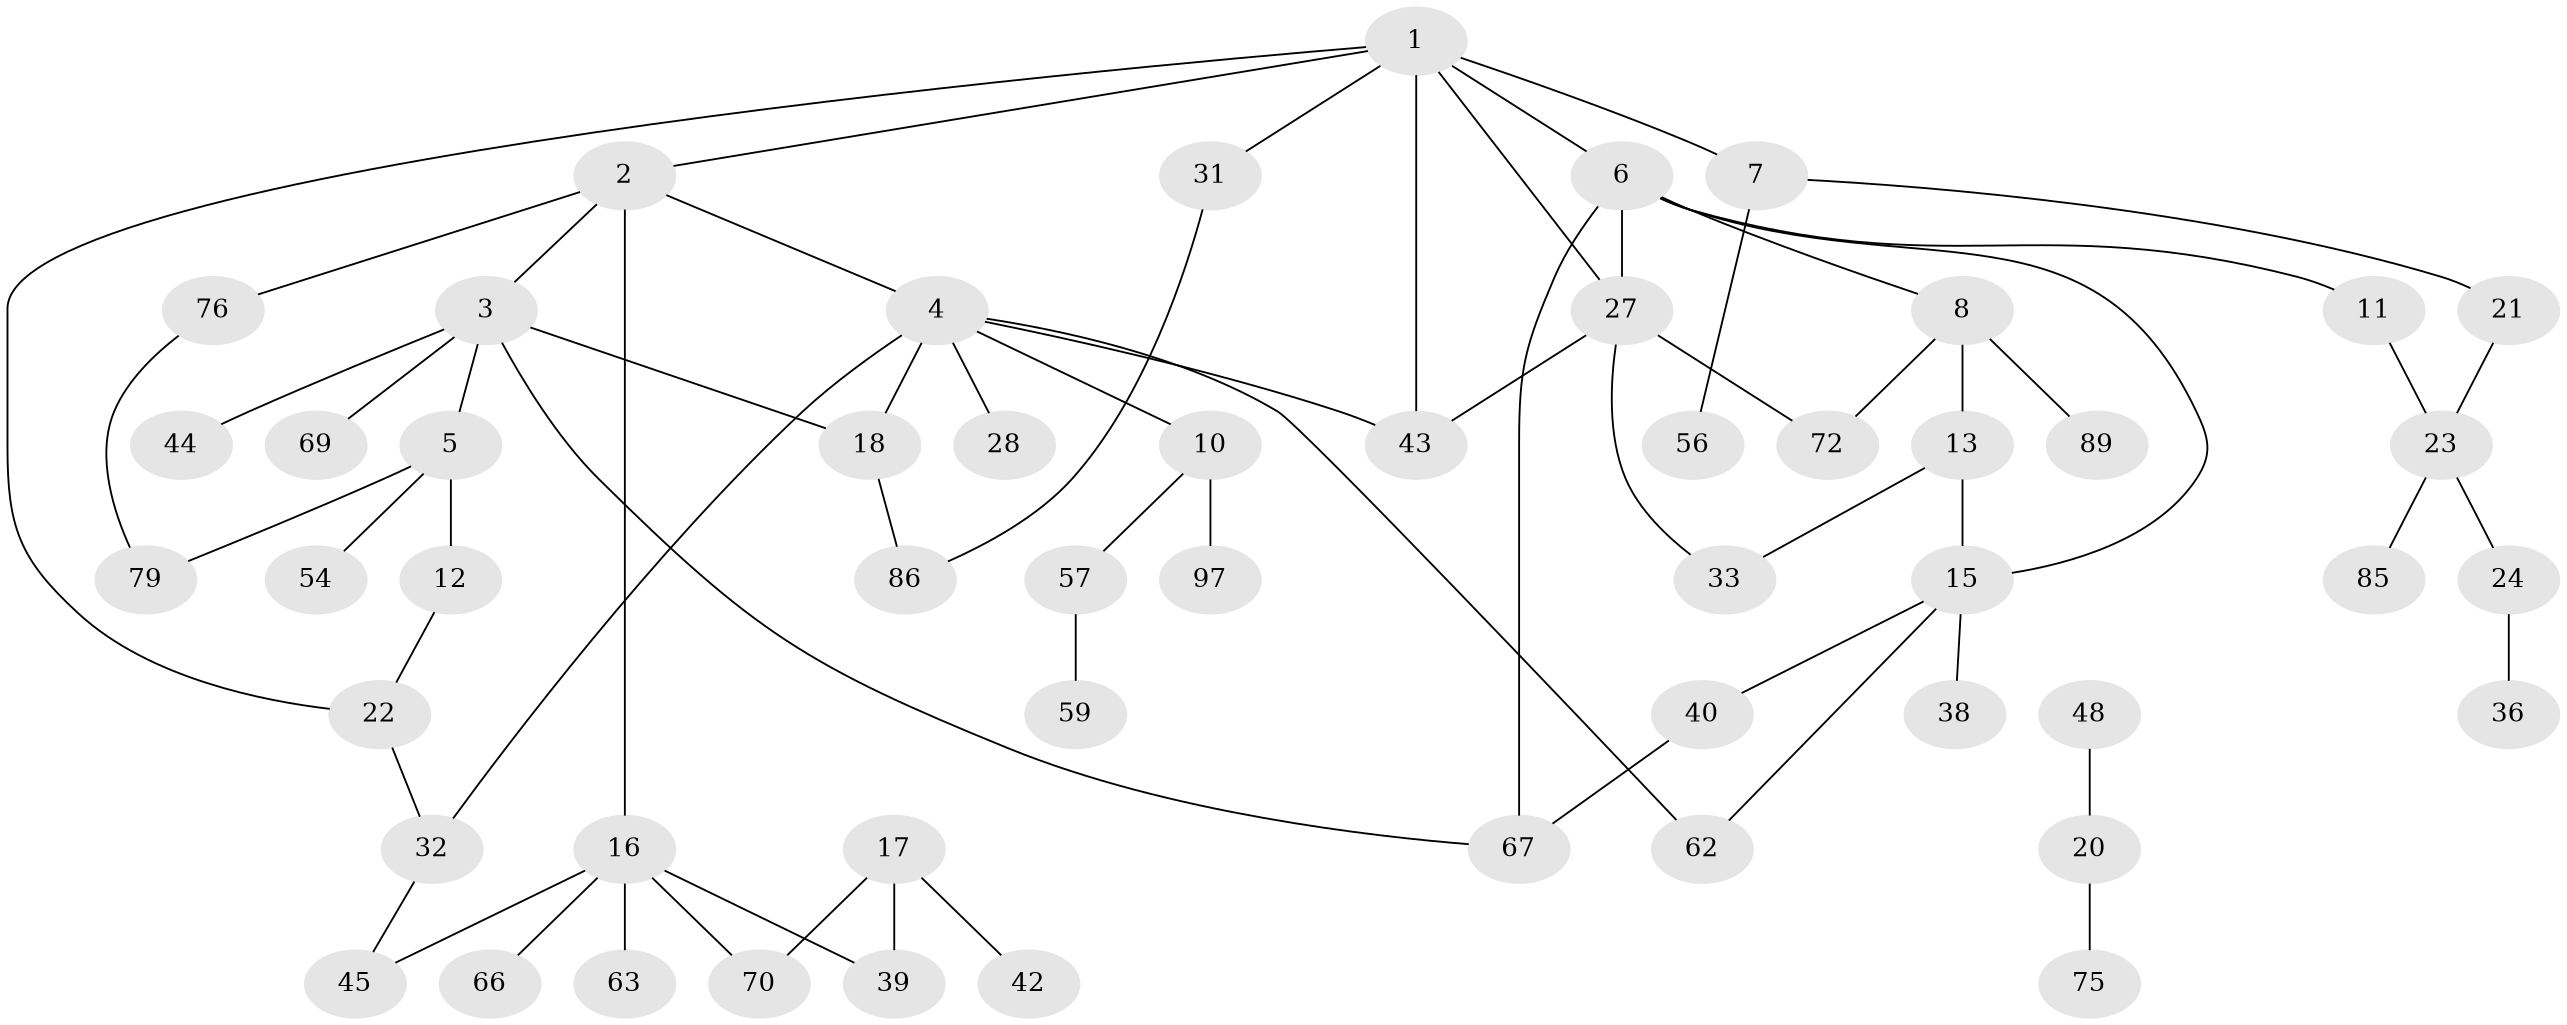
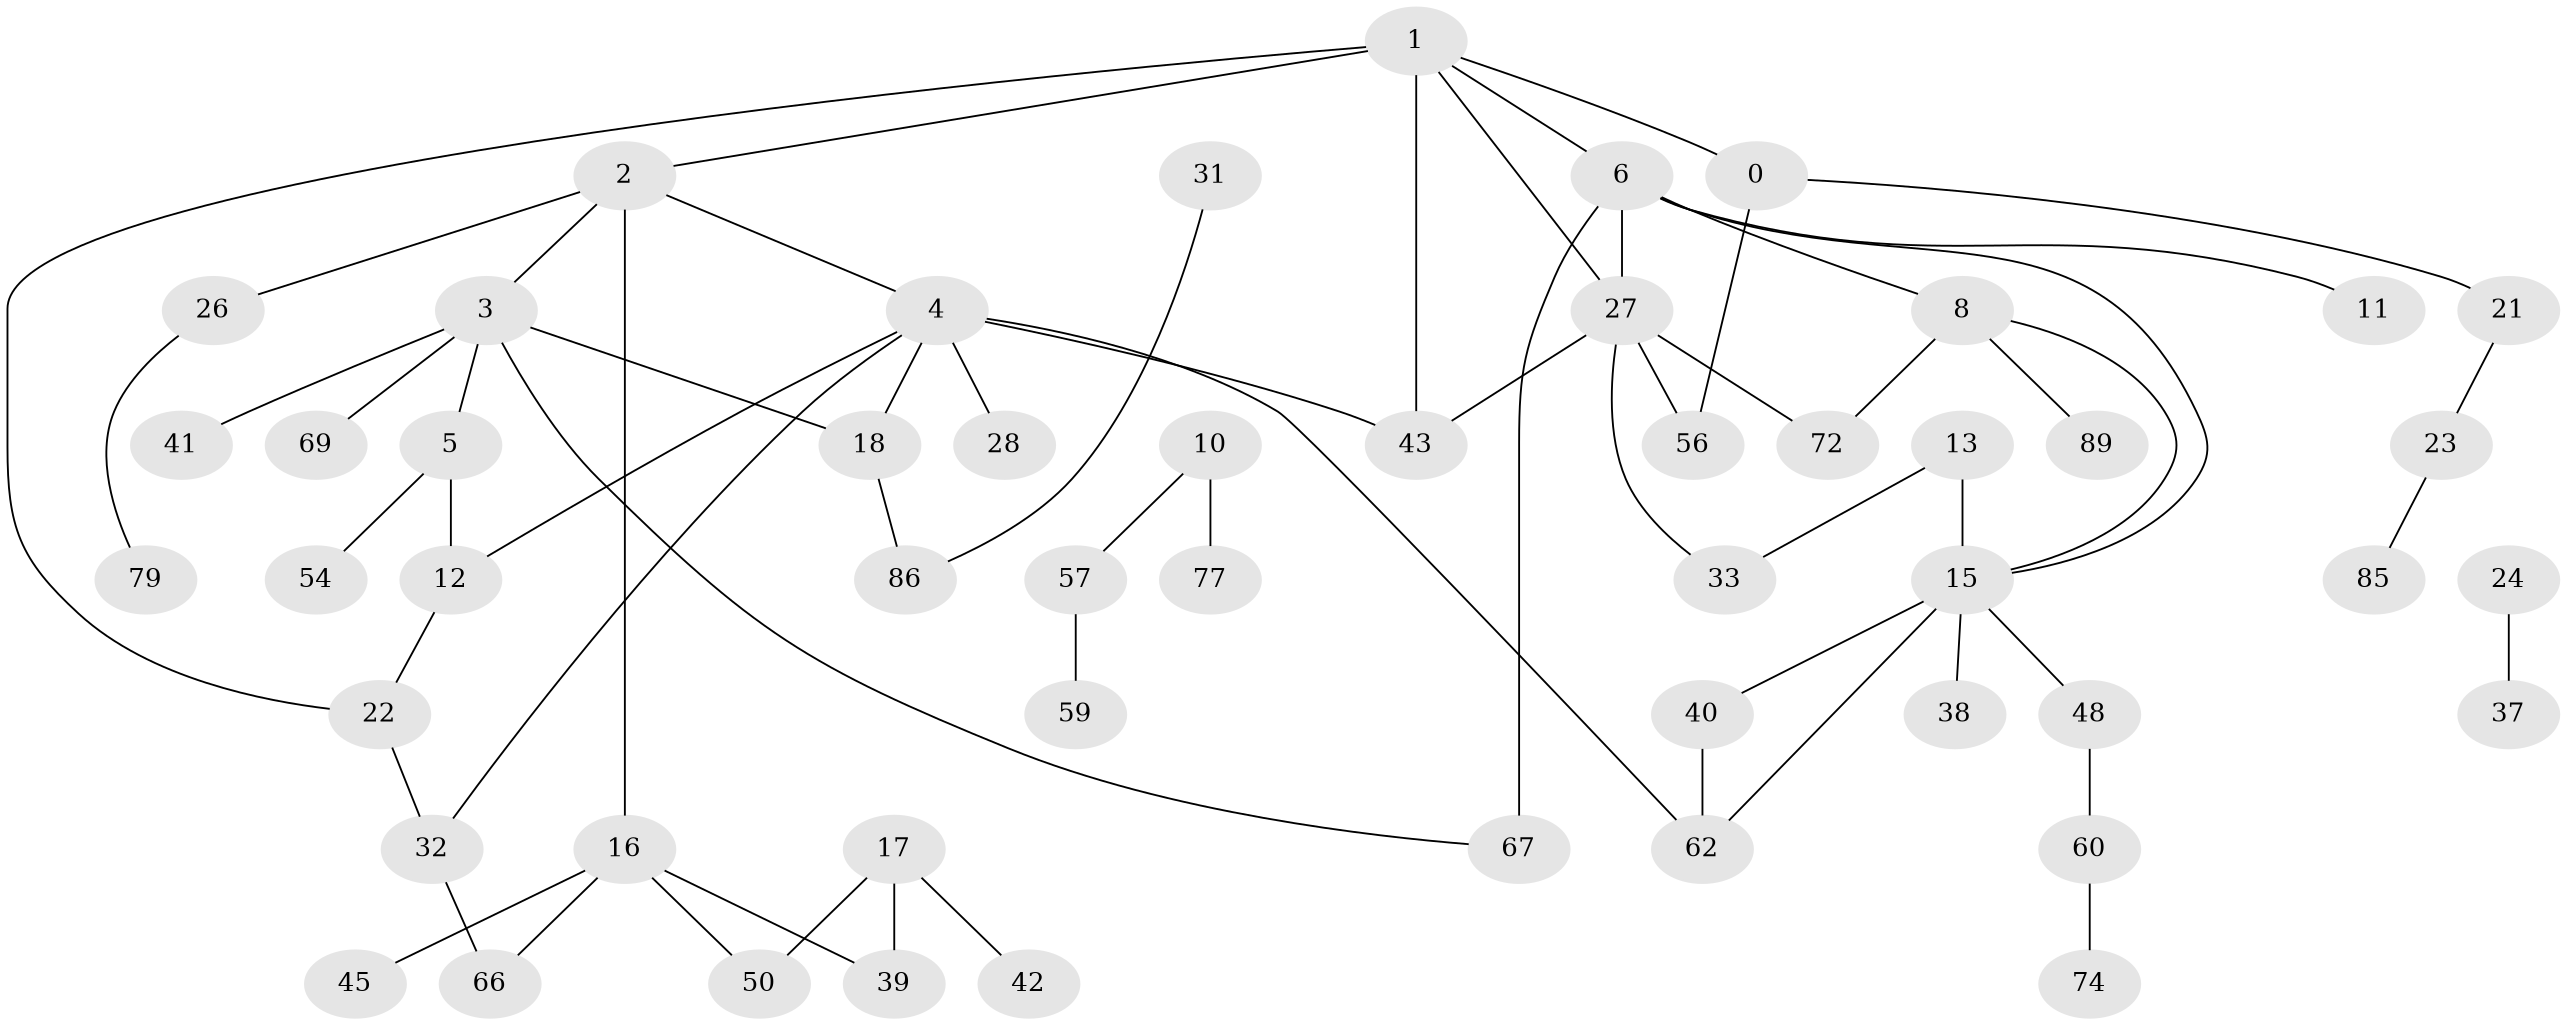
edge "1" -- "31": removed
node "7": label "7" -> "0"
node "76": label "76" -> "26"
edge "4" -- "10": now "4" -- "12"
edge "27" -- "56": added
edge "8" -- "13": now "8" -- "15"
edge "11" -- "23": removed
node "44": label "44" -> "41"
edge "23" -- "24": removed
edge "5" -- "79": removed
node "97": label "97" -> "77"
edge "15" -- "48": added
node "36": label "36" -> "37"
edge "40" -- "67": now "40" -- "62"
node "20": label "20" -> "60"
edge "32" -- "45": now "32" -- "66"
node "63": removed
node "70": label "70" -> "50"
node "75": label "75" -> "74"
